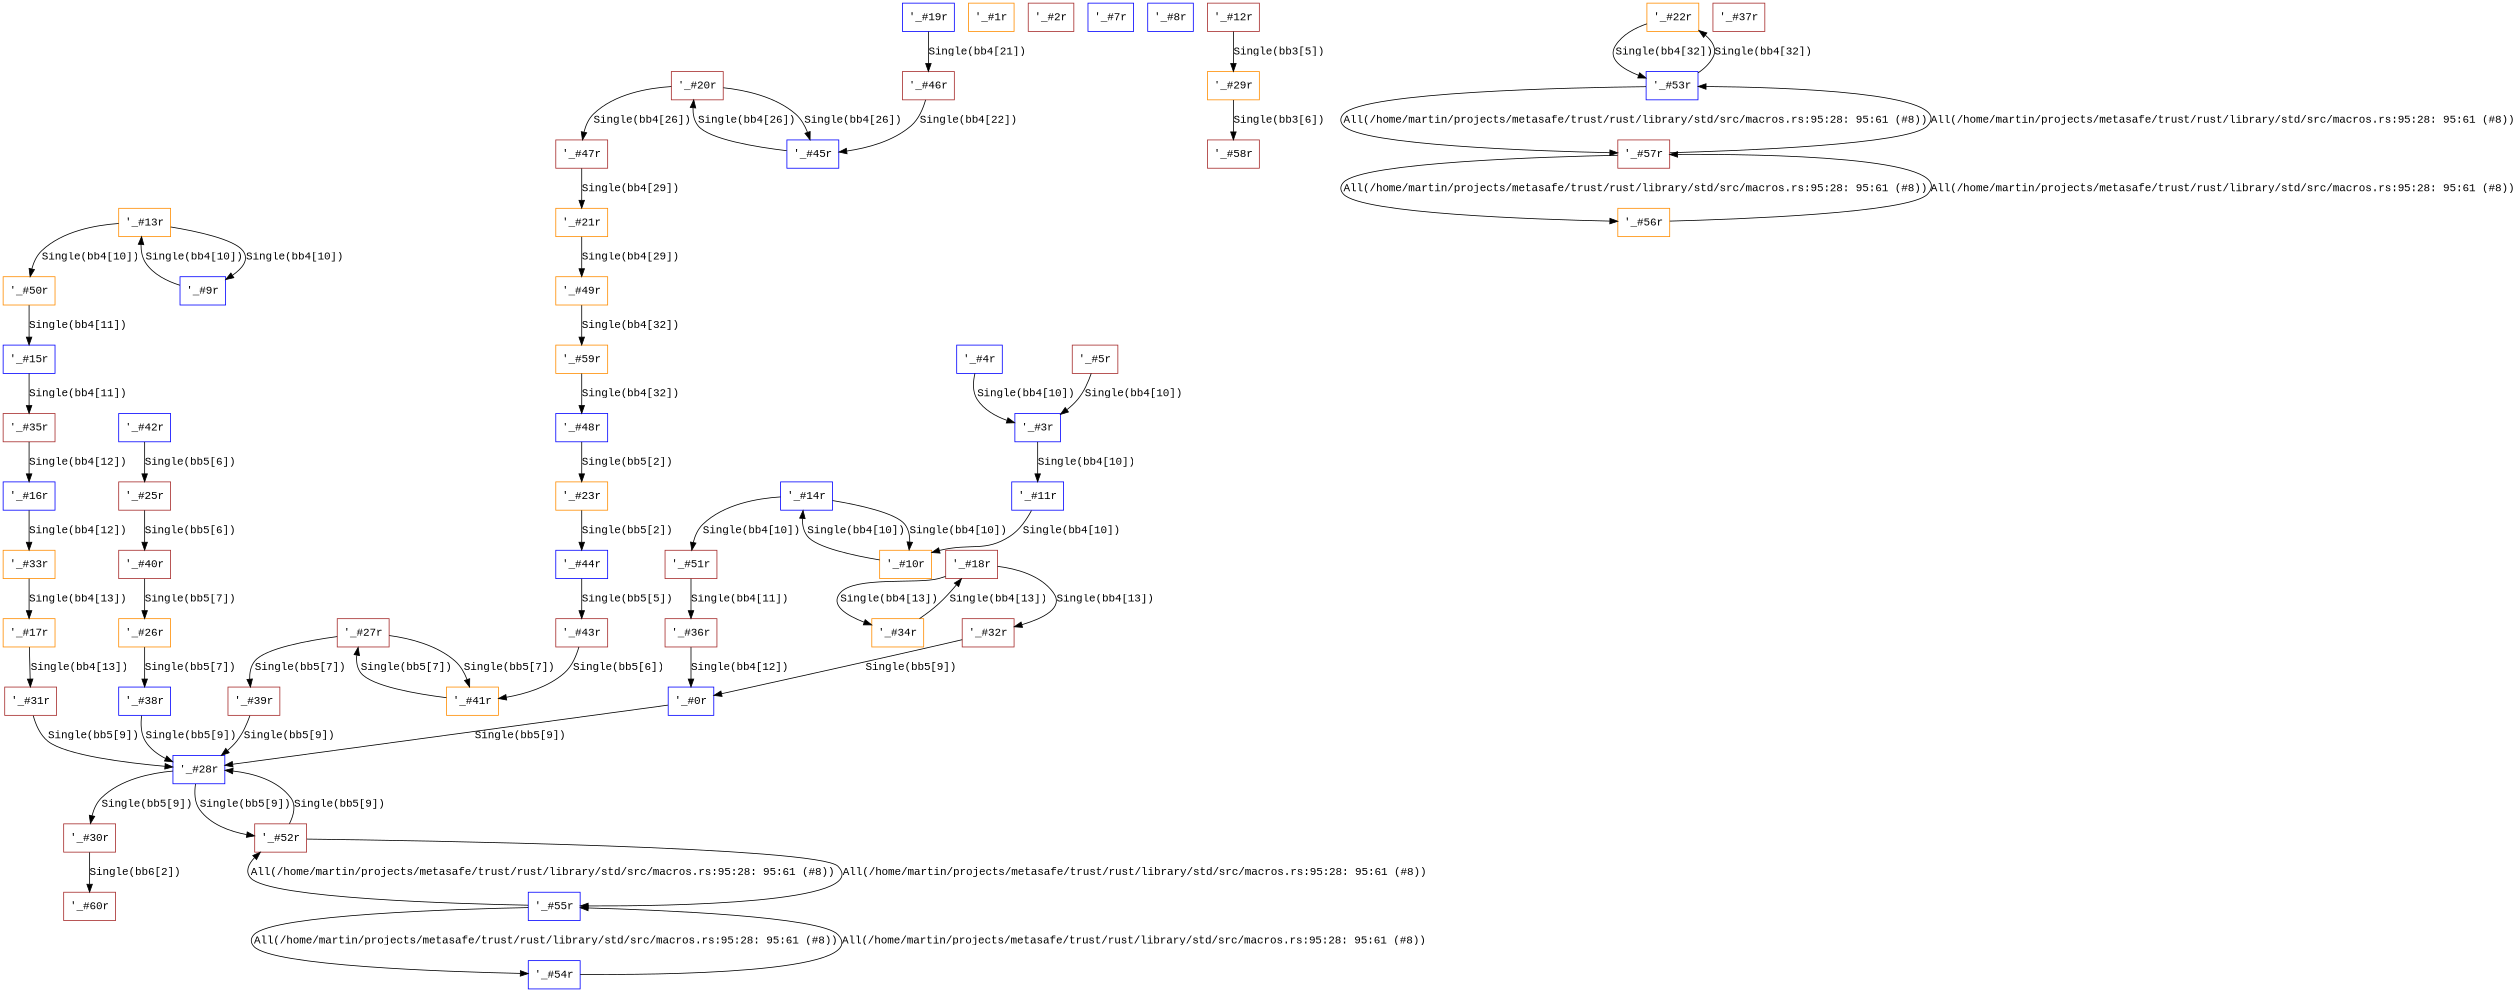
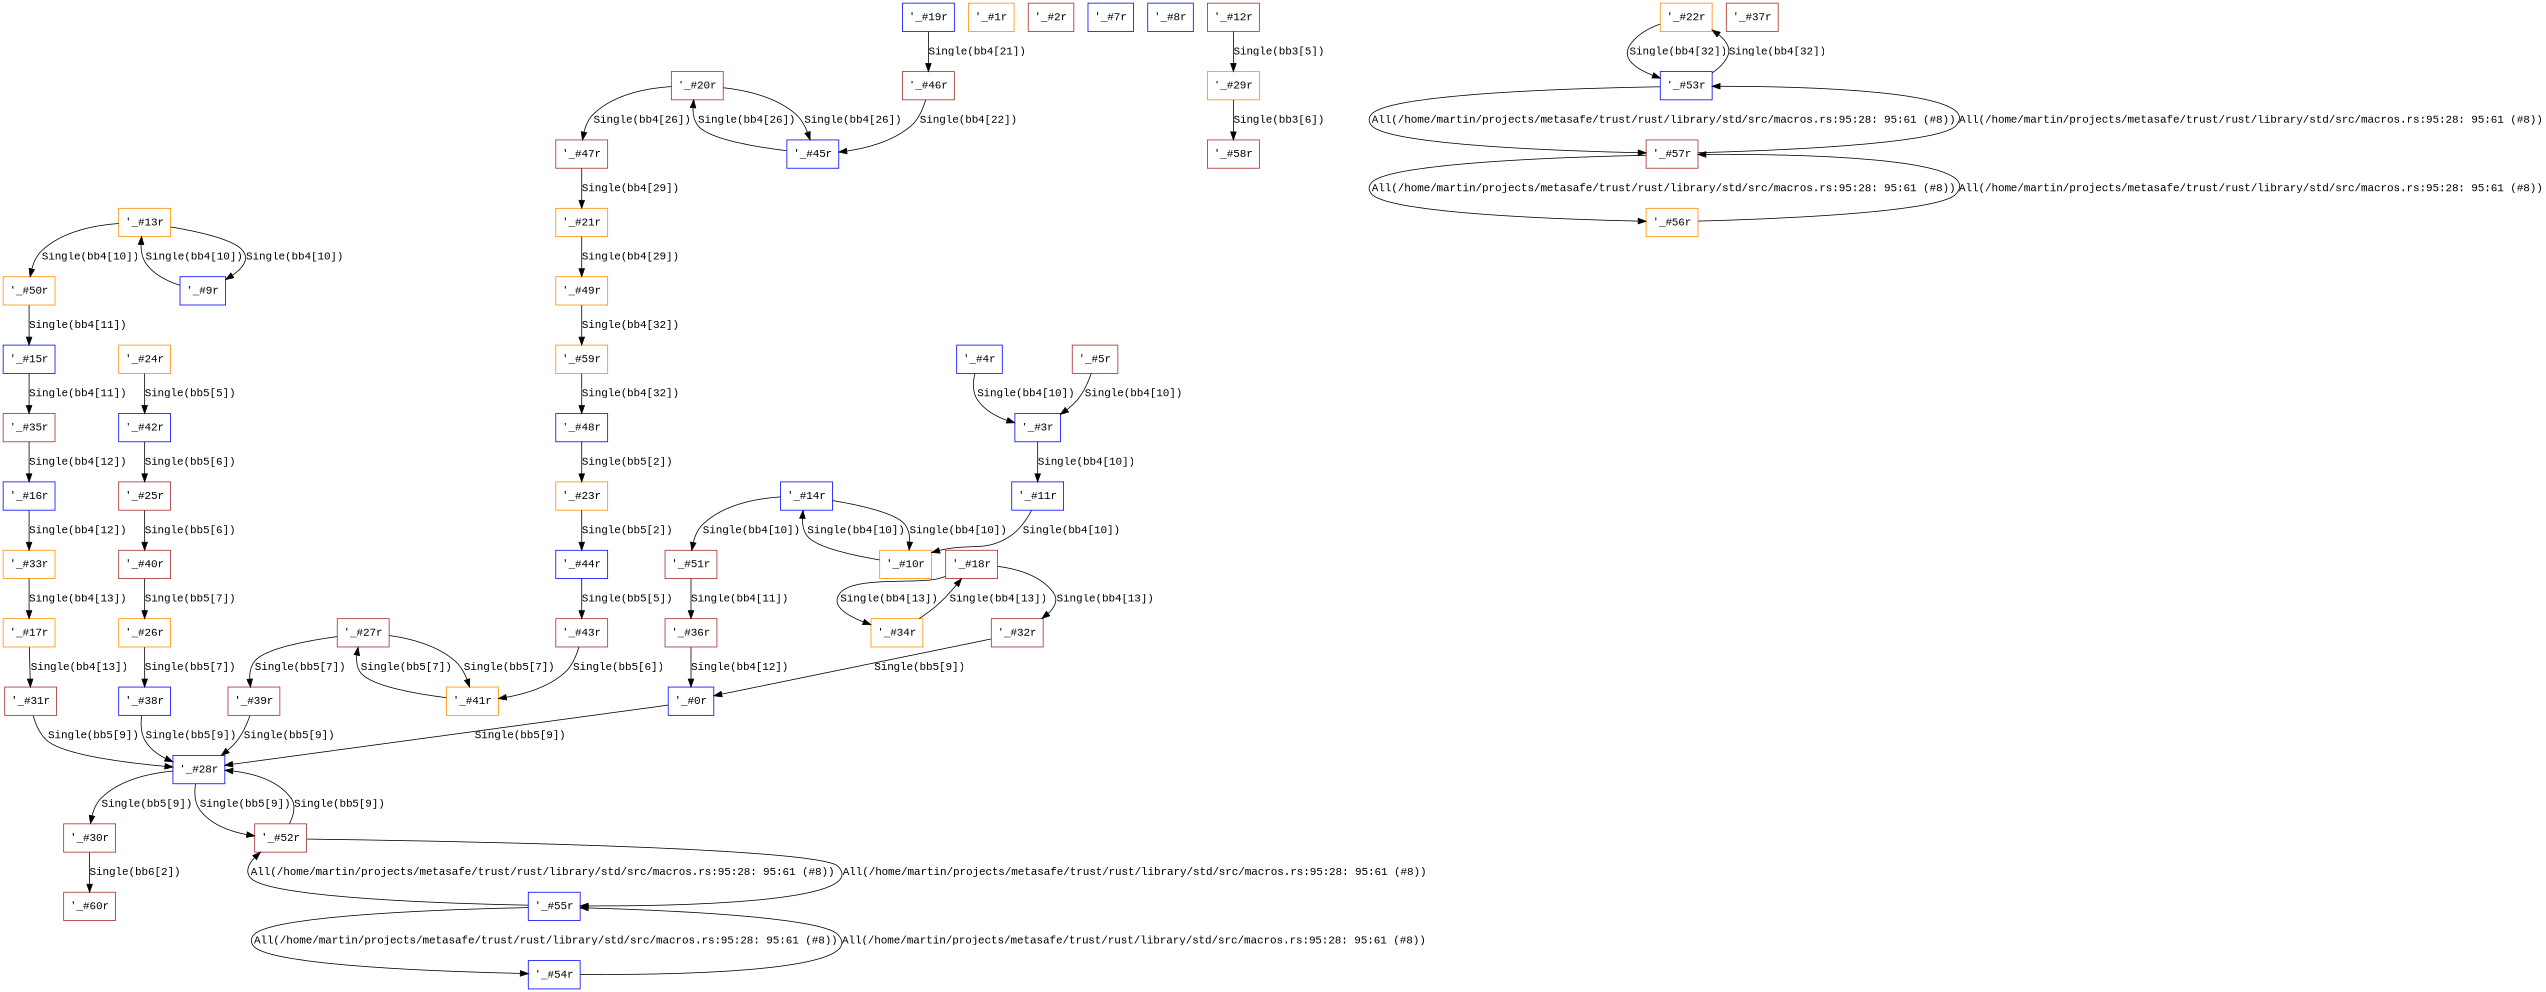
node "'_#24r": added
